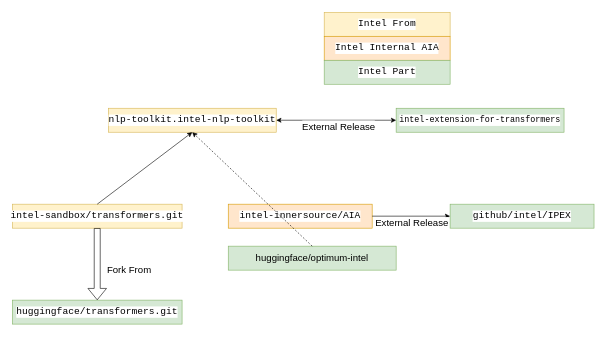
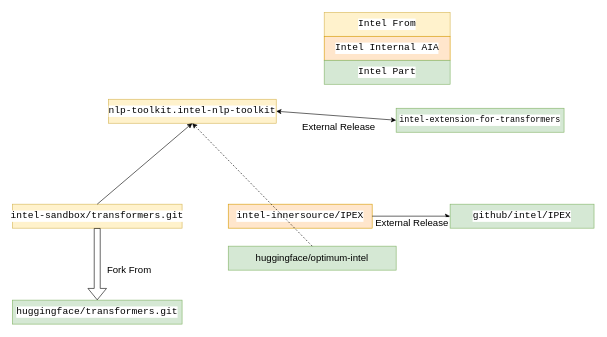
node "nlp-toolkit.intel-nlp-toolkit": moved (192, 120) -> (192, 111)
node "intel-innersource/AIA": label "intel-innersource/AIA" -> "intel-innersource/IPEX"
